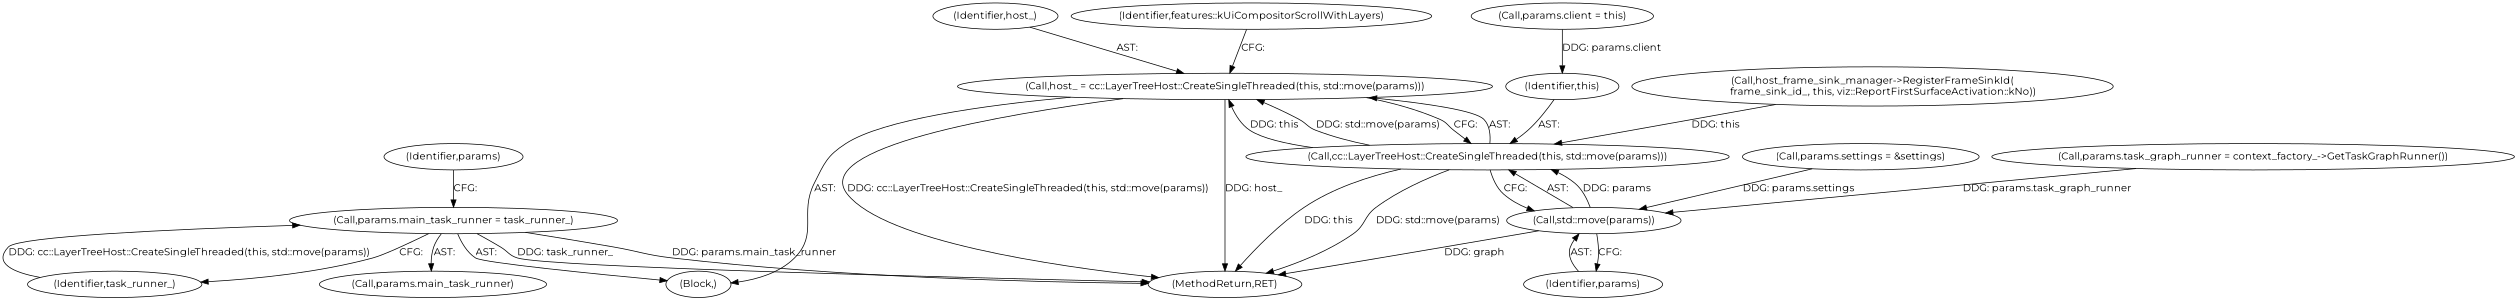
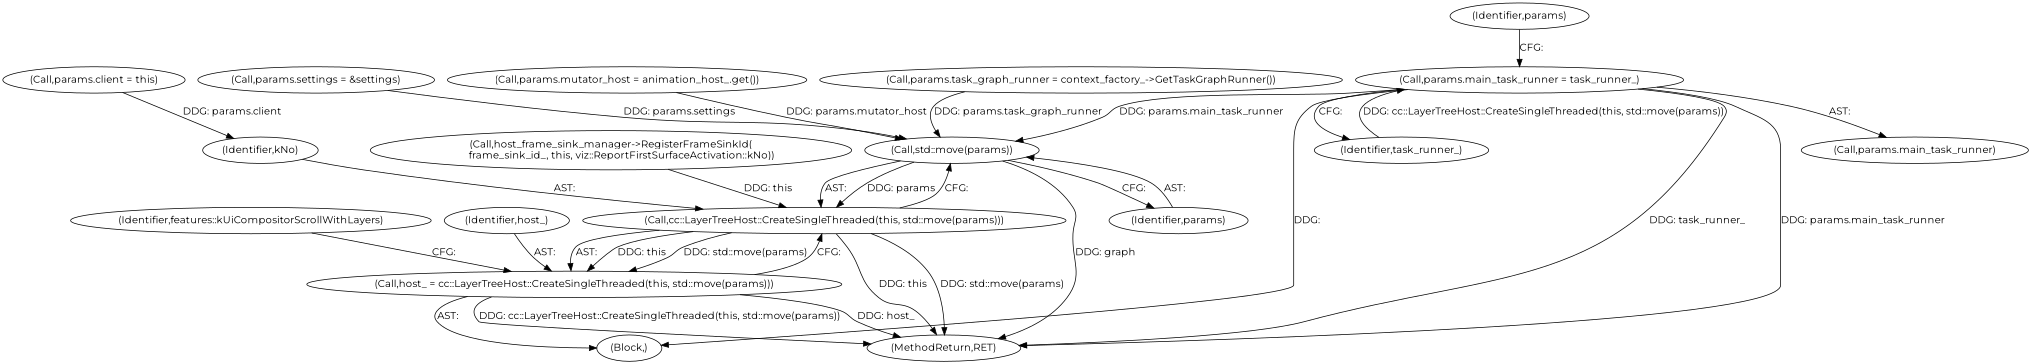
node "(Call,params.mutator_host = animation_host_.get())": added
node "(Identifier,this)": label "(Identifier,this)" -> "(Identifier,kNo)"
edge "(Call,params.main_task_runner = task_runner_)" -> "(Call,std::move(params))": added, label "DDG: params.main_task_runner"
edge "(Call,params.main_task_runner = task_runner_)" -> "(Block,)": label "AST: " -> "DDG: "
